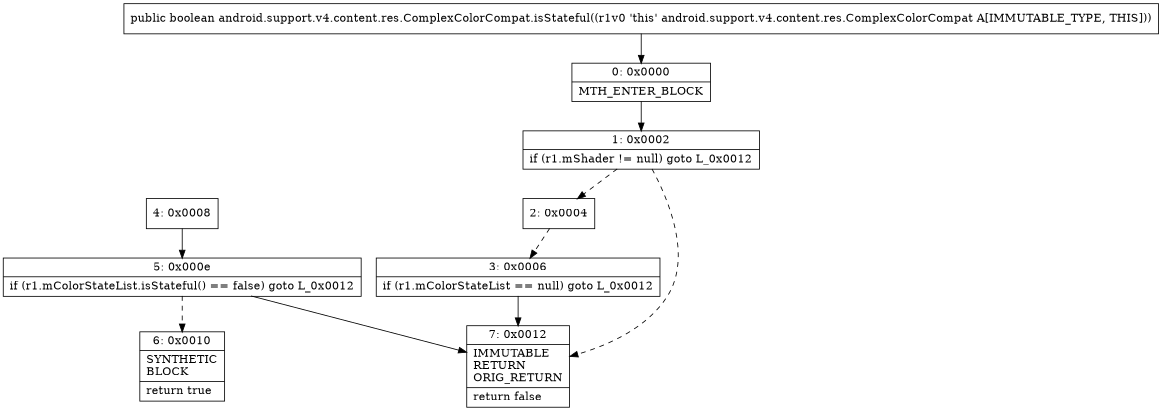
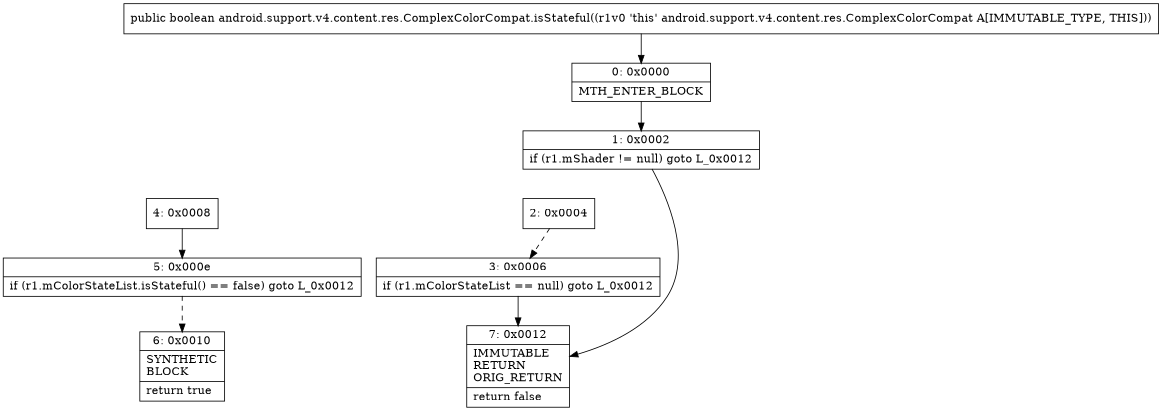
edge "1: 0x0002" -> "2: 0x0004": removed
edge "1: 0x0002" -> "7: 0x0012": style dashed -> solid
edge "5: 0x000e" -> "7: 0x0012": removed
